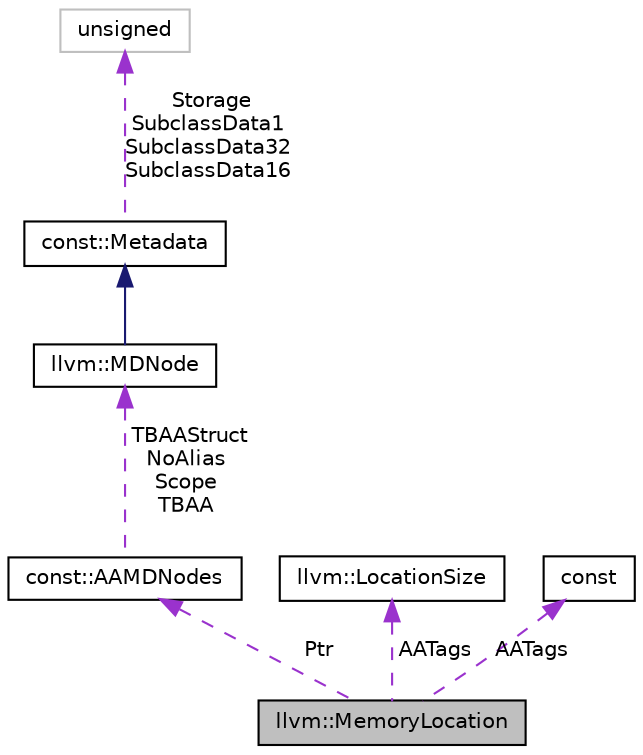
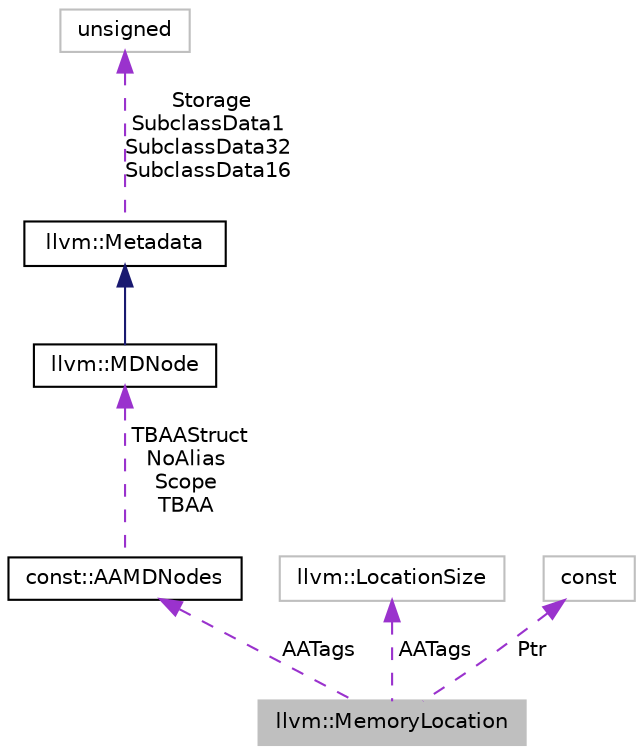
node "const::Metadata": label "const::Metadata" -> "llvm::Metadata"
node "llvm::LocationSize": color black -> grey75
node "const": color black -> grey75
edge "llvm::MemoryLocation" -> "const::AAMDNodes": label " Ptr" -> " AATags"
edge "llvm::MemoryLocation" -> "const": label " AATags" -> " Ptr"
node "llvm::MemoryLocation": color black -> grey75
